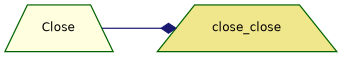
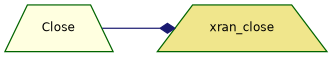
node "close_close": label "close_close" -> "xran_close"
